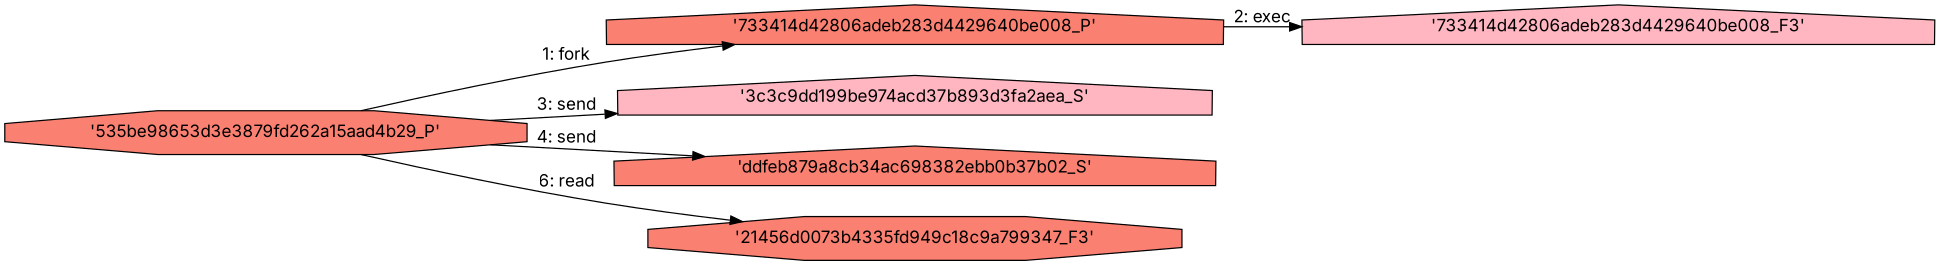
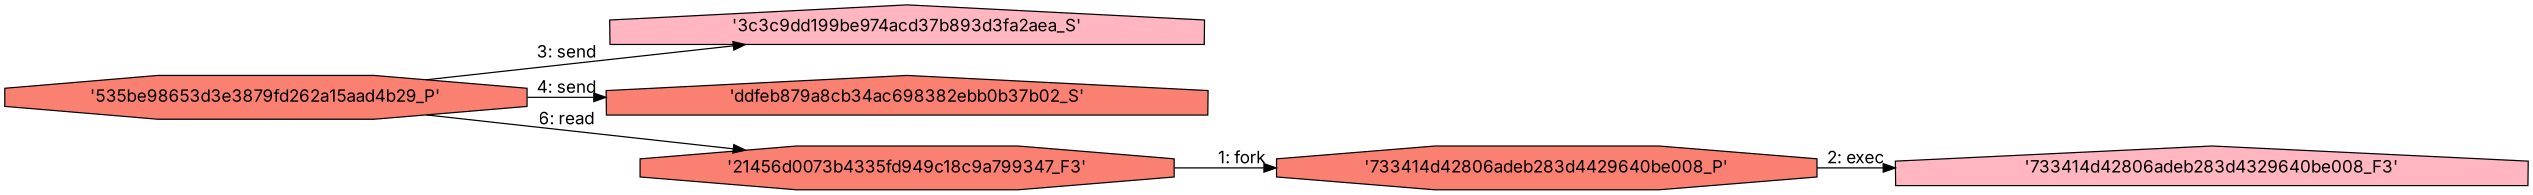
node "'733414d42806adeb283d4429640be008_P'": shape house -> octagon
node "'733414d42806adeb283d4429640be008_F3'": label "'733414d42806adeb283d4429640be008_F3'" -> "'733414d42806adeb283d4329640be008_F3'"
edge "'535be98653d3e3879fd262a15aad4b29_P'" -> "'733414d42806adeb283d4429640be008_P'": now "'21456d0073b4335fd949c18c9a799347_F3'" -> "'733414d42806adeb283d4429640be008_P'"
